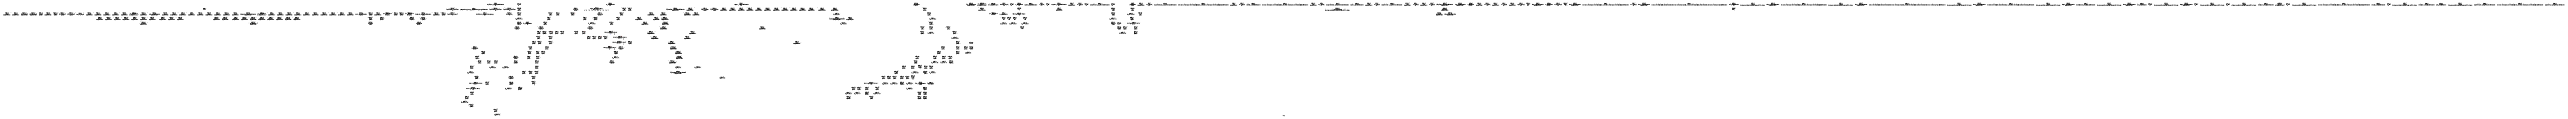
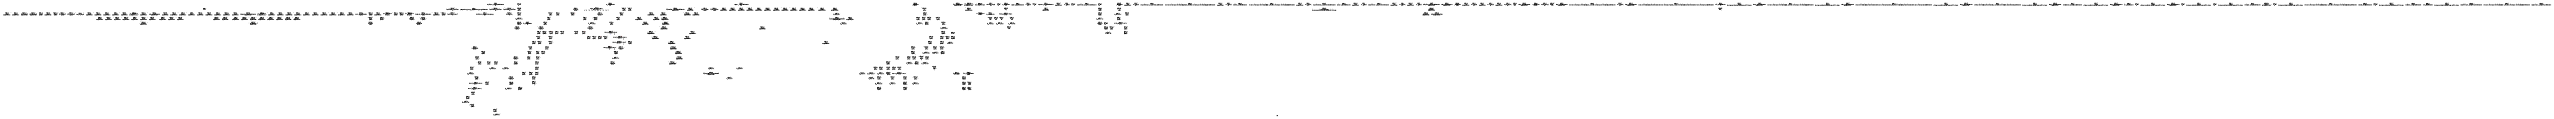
node "NodeID: 468": removed
